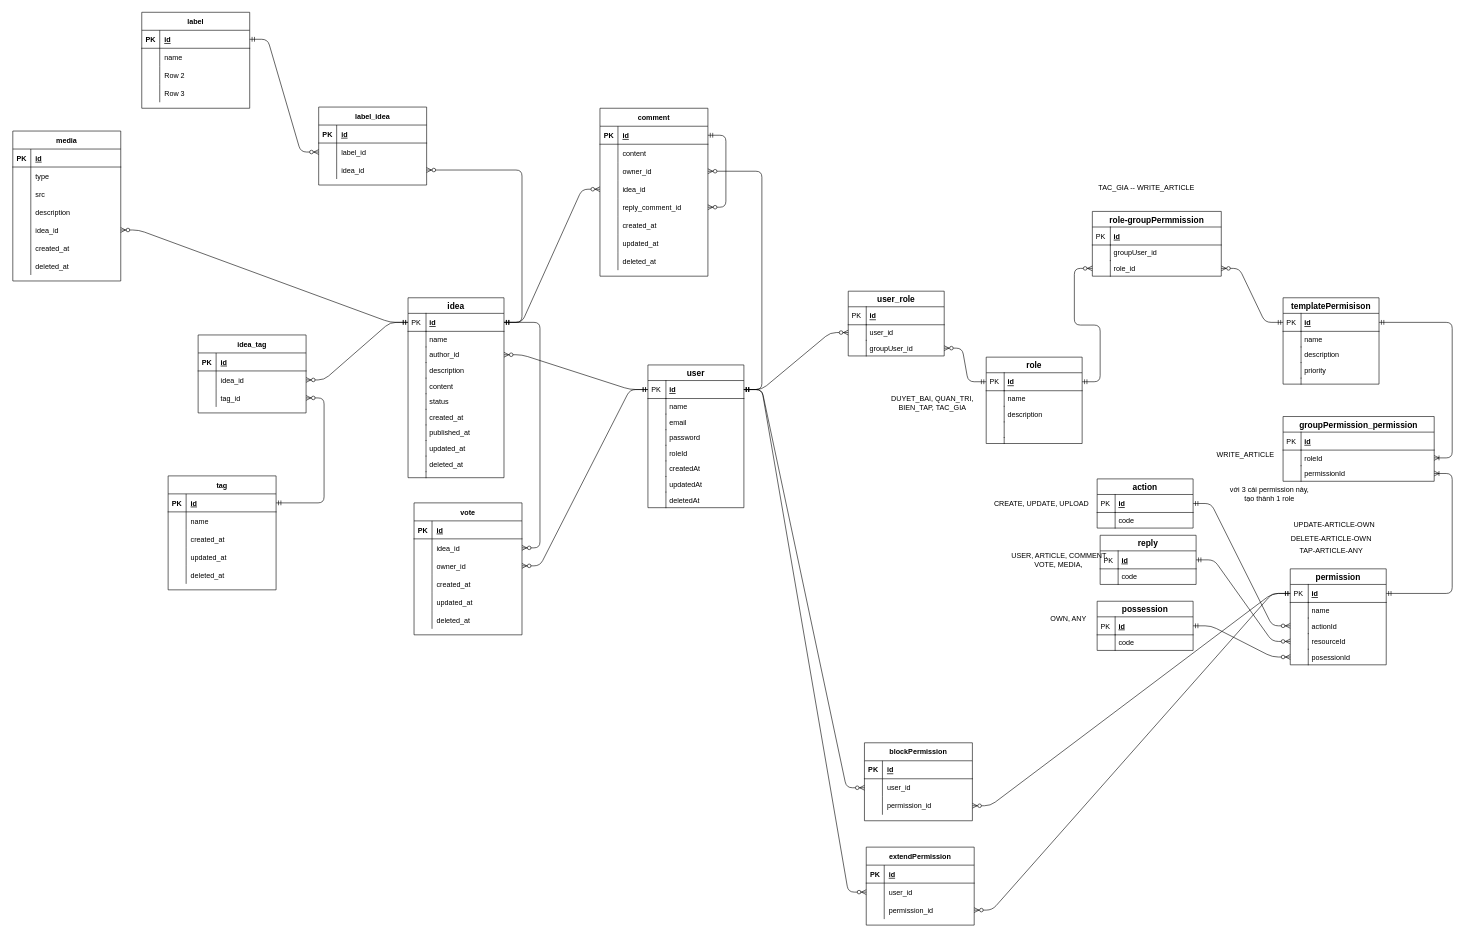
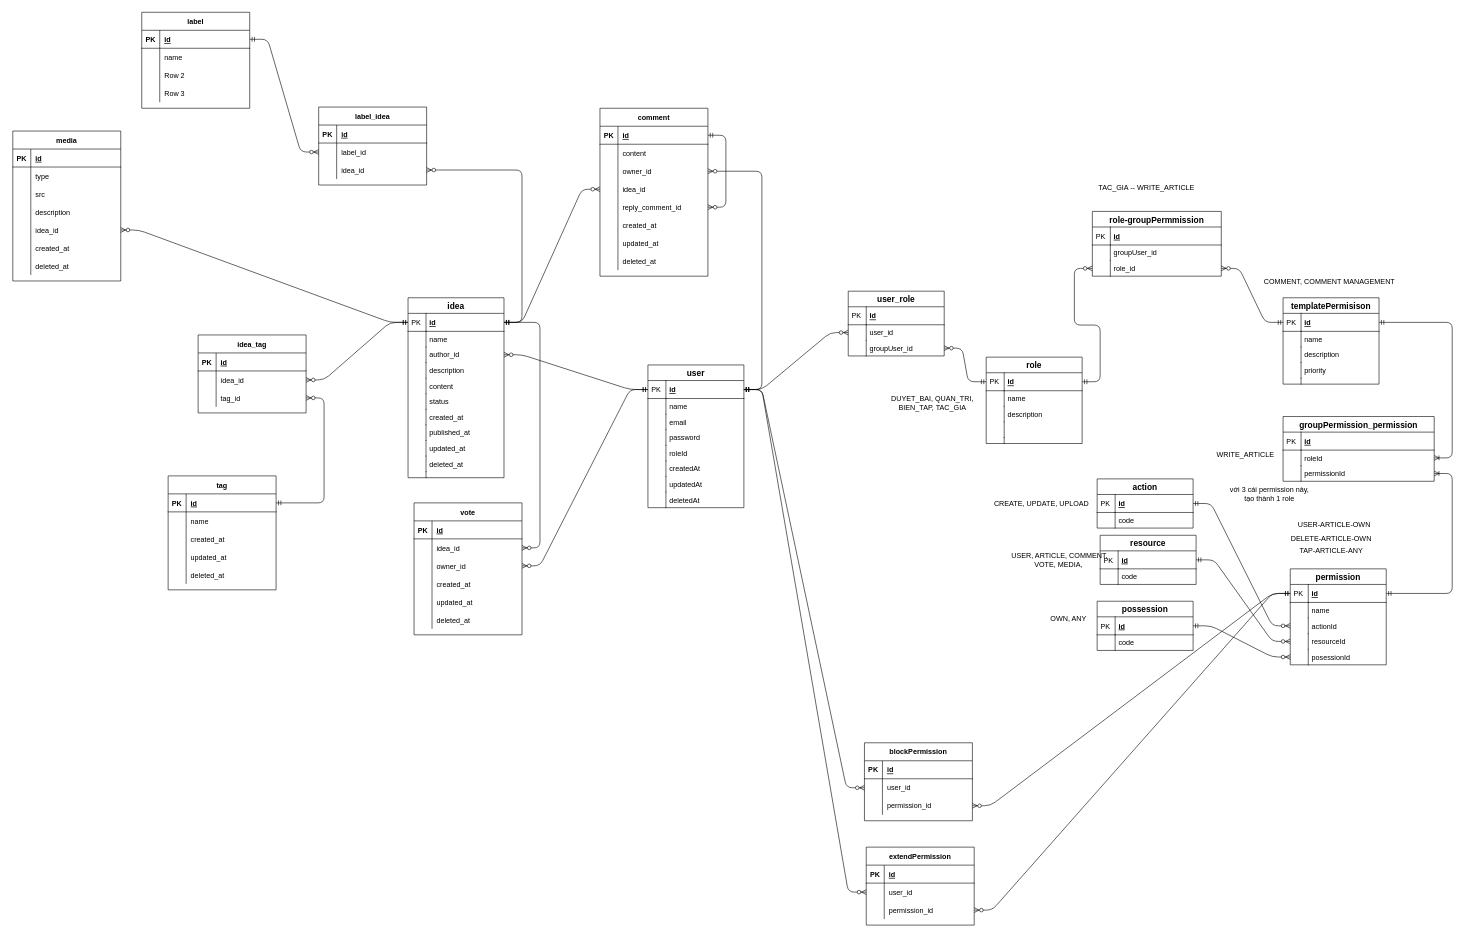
node "COMMENT, COMMENT MANAGEMENT": added
node "UPDATE-ARTICLE-OWN": label "UPDATE-ARTICLE-OWN" -> "USER-ARTICLE-OWN"
node "reply": label "reply" -> "resource"
